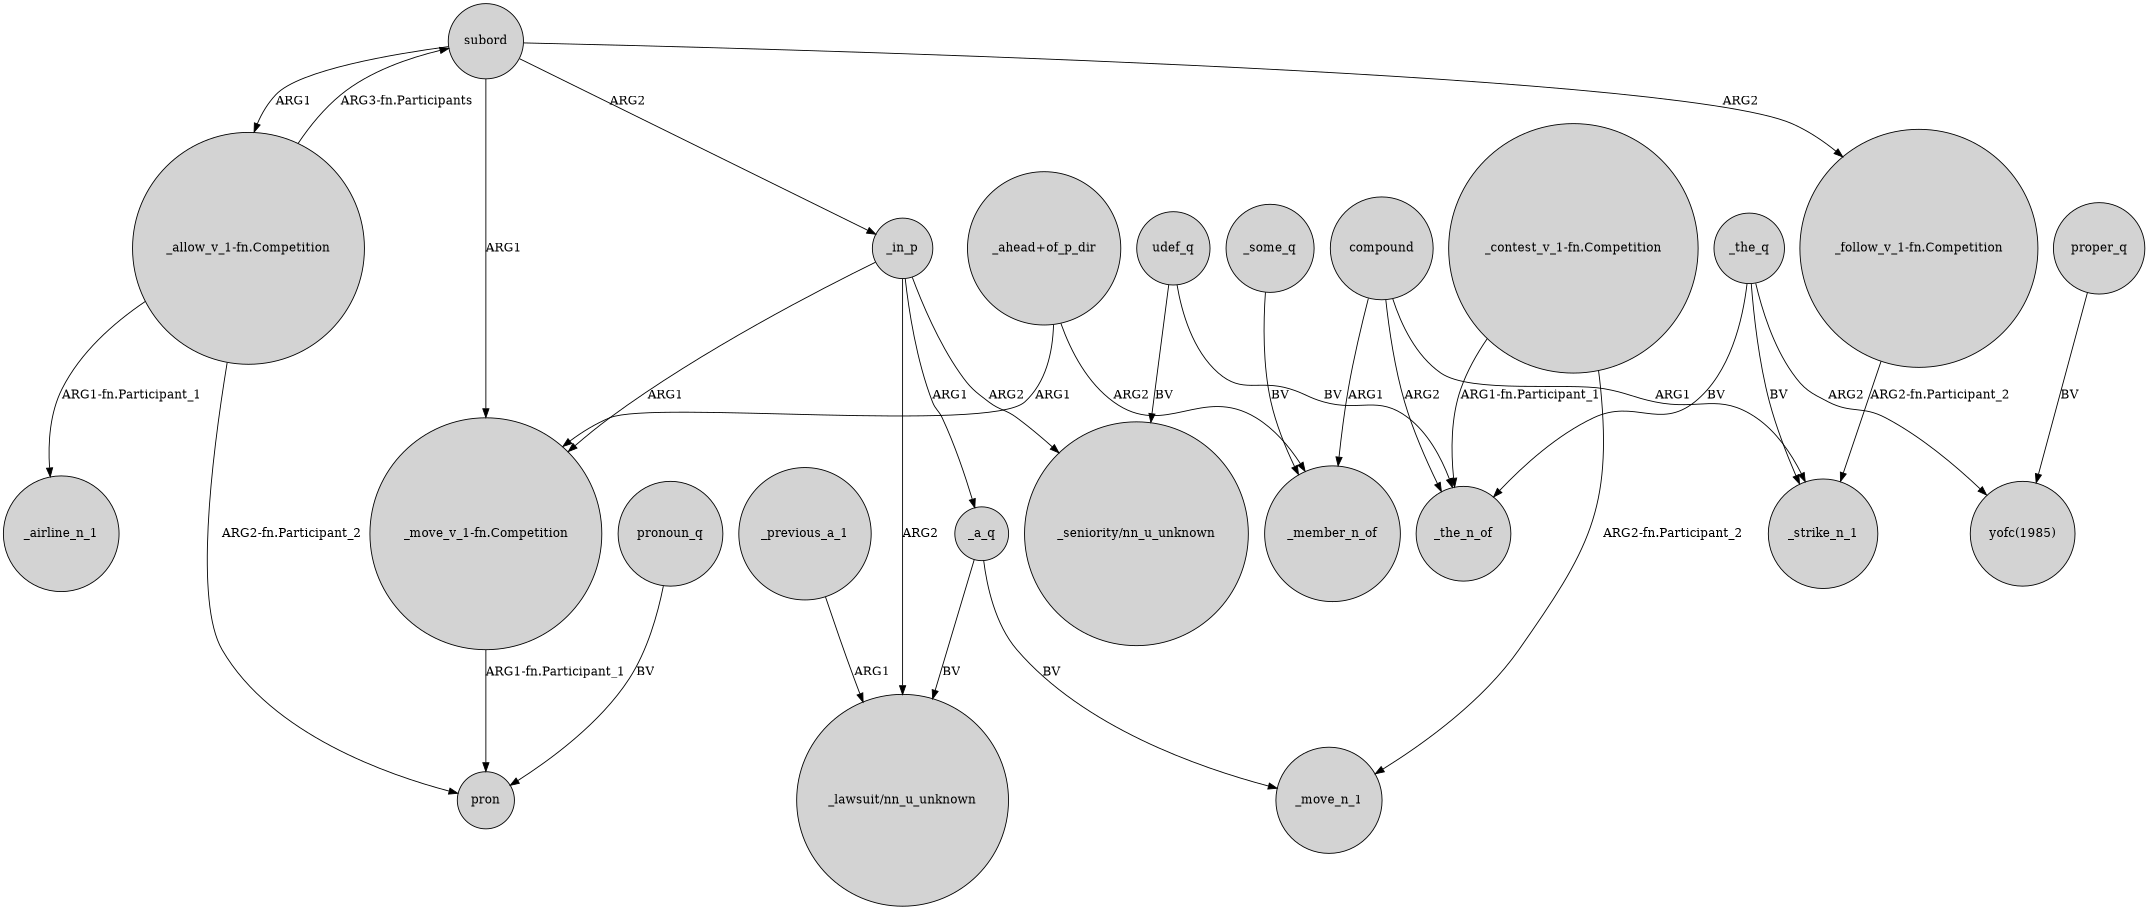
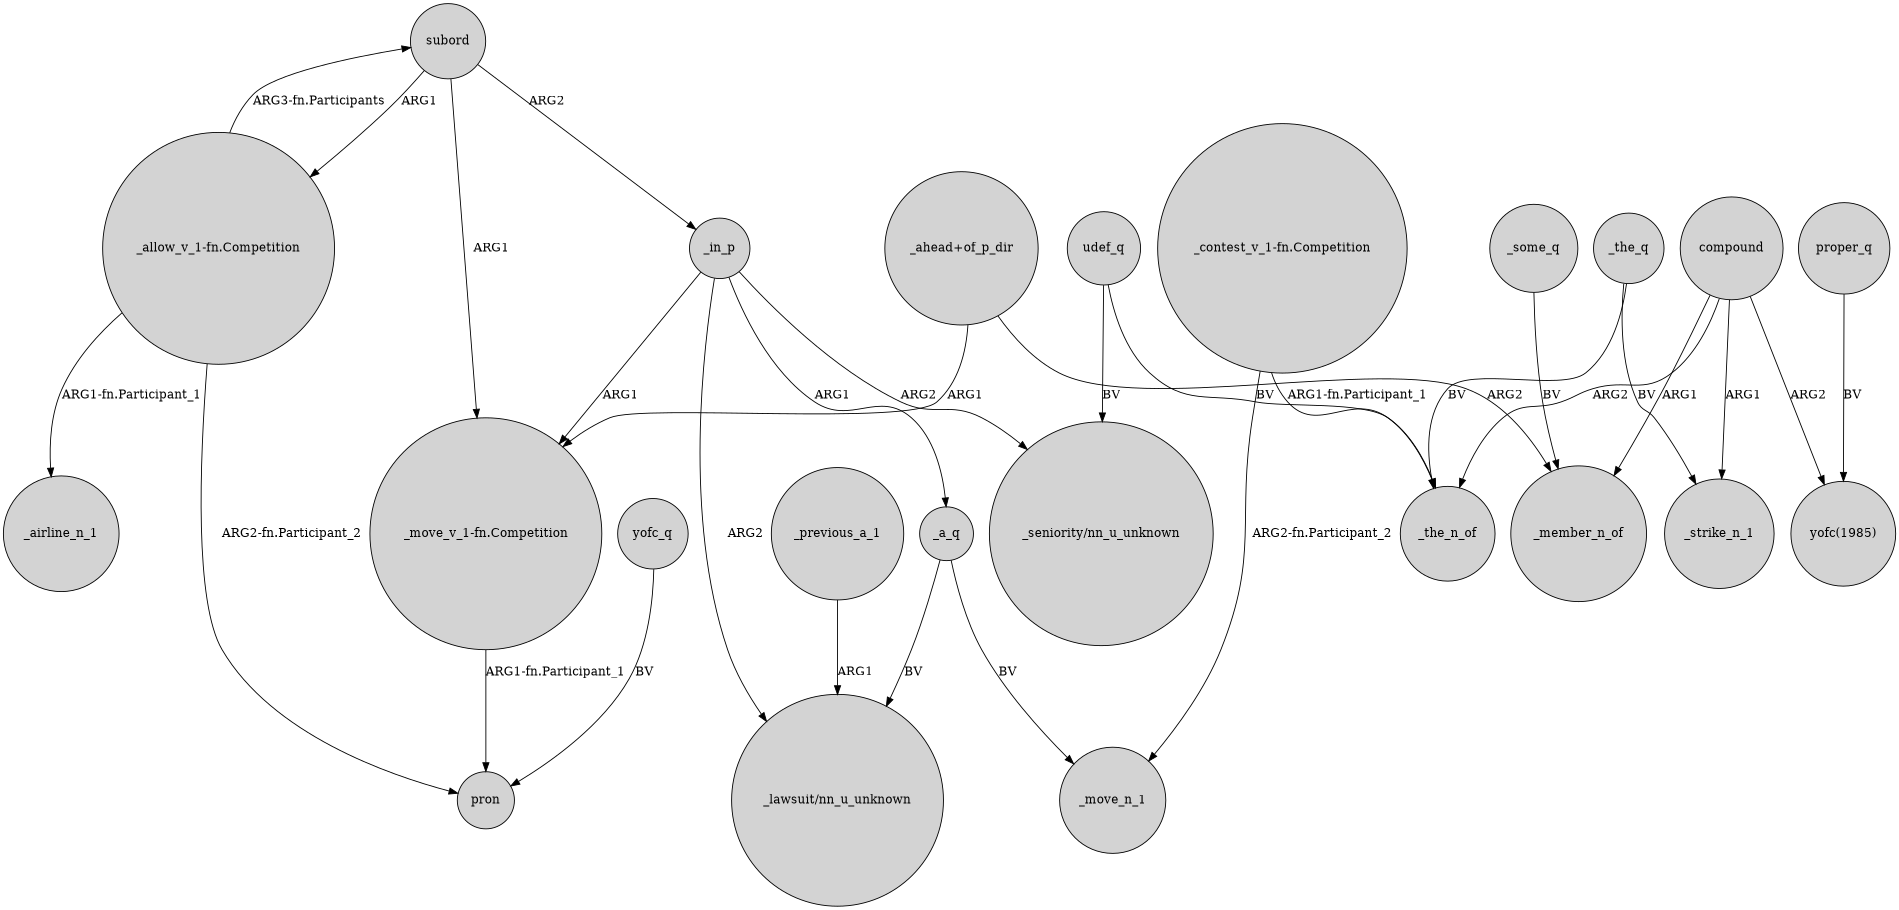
node "_follow_v_1-fn.Competition": removed
edge "_the_q" -> "yofc(1985)": now "compound" -> "yofc(1985)"
node "pronoun_q": label "pronoun_q" -> "yofc_q"
